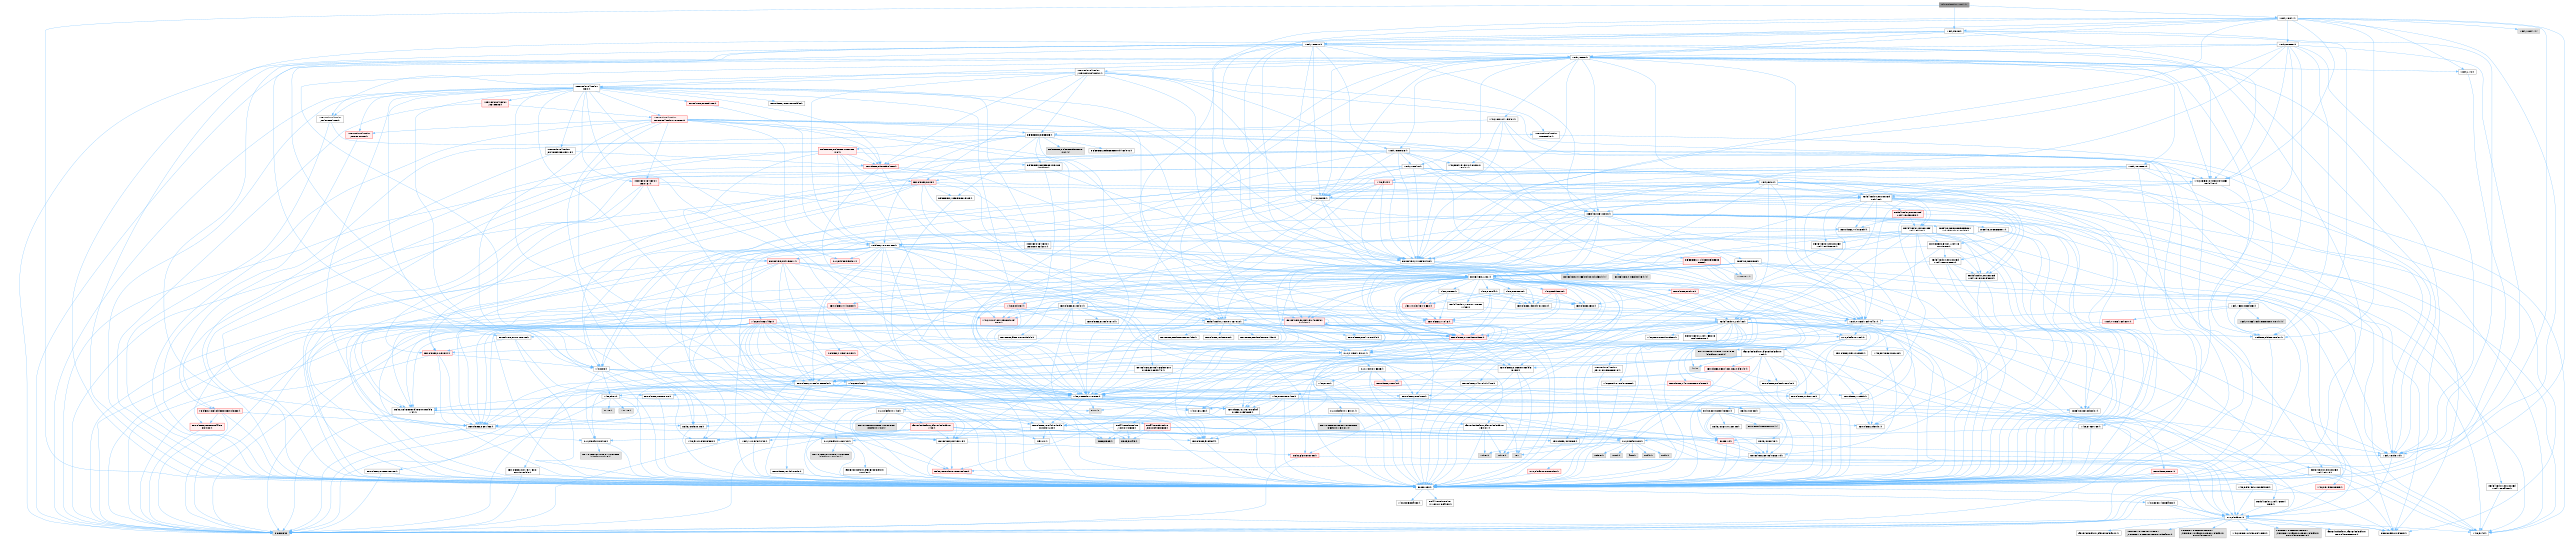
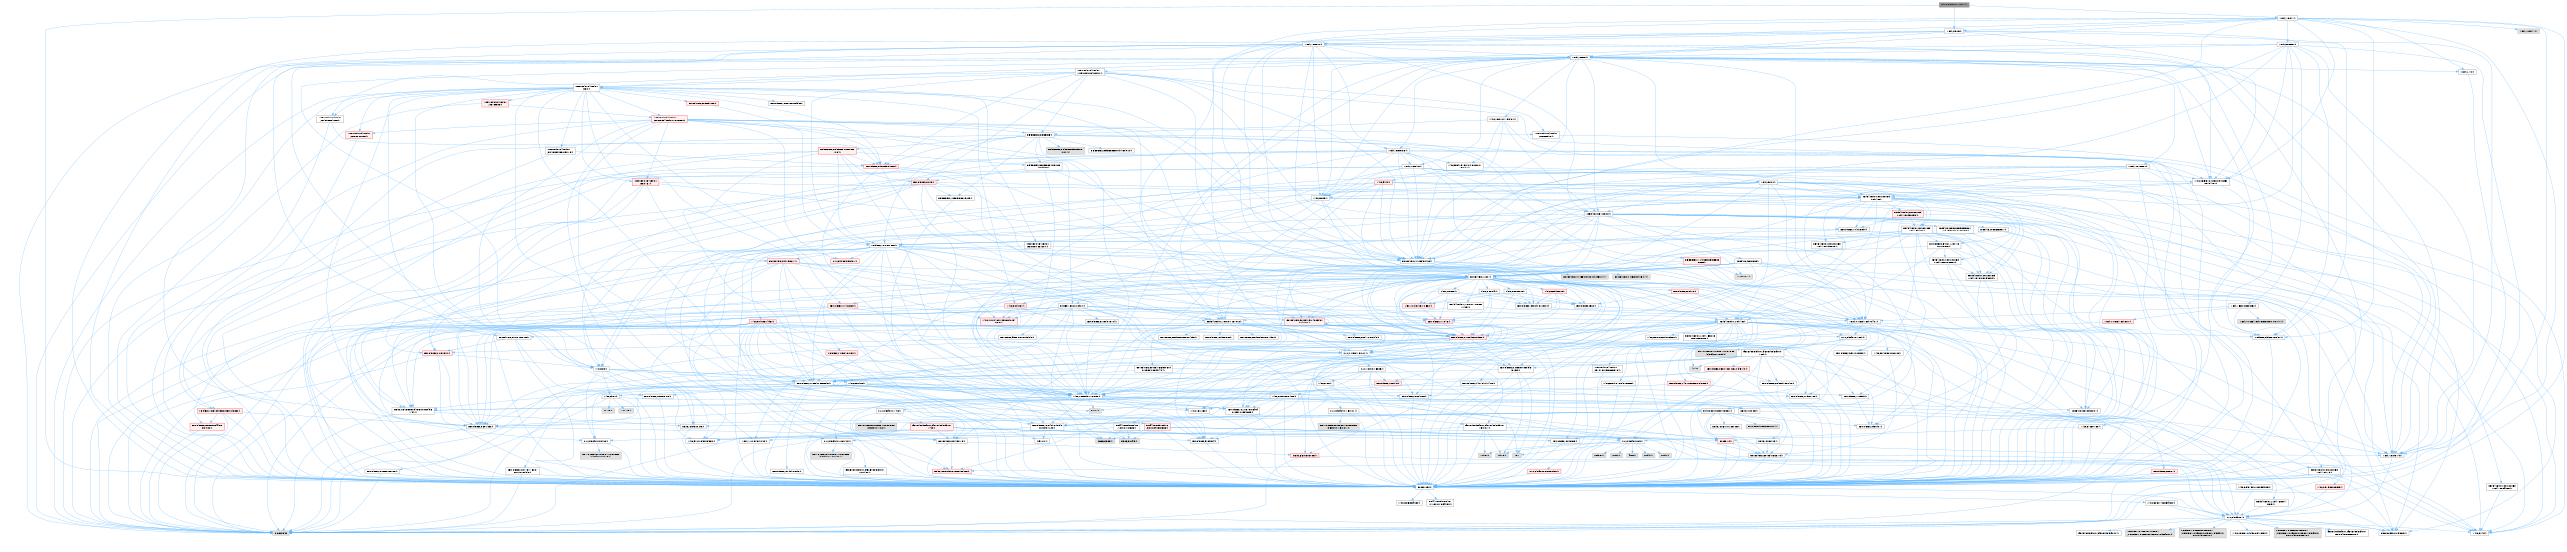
node "Templates/Function.h": label "Templates/Function.h" -> "SortedMap/Function.h"
